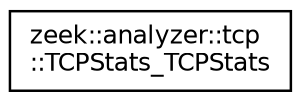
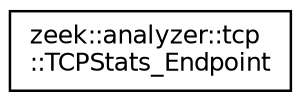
node "zeek::analyzer::tcp ::TCPStats_TCPStats": label "zeek::analyzer::tcp ::TCPStats_TCPStats" -> "zeek::analyzer::tcp ::TCPStats_Endpoint"
